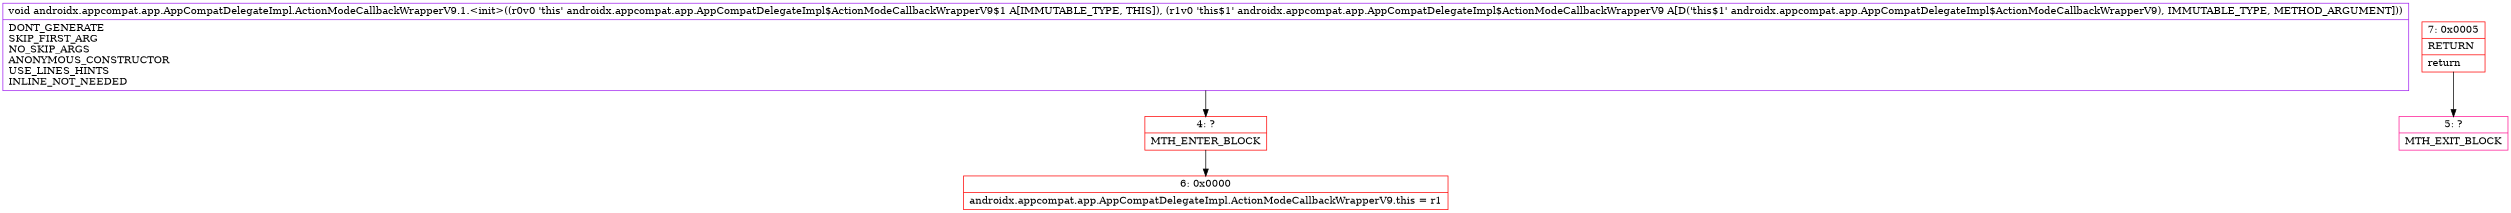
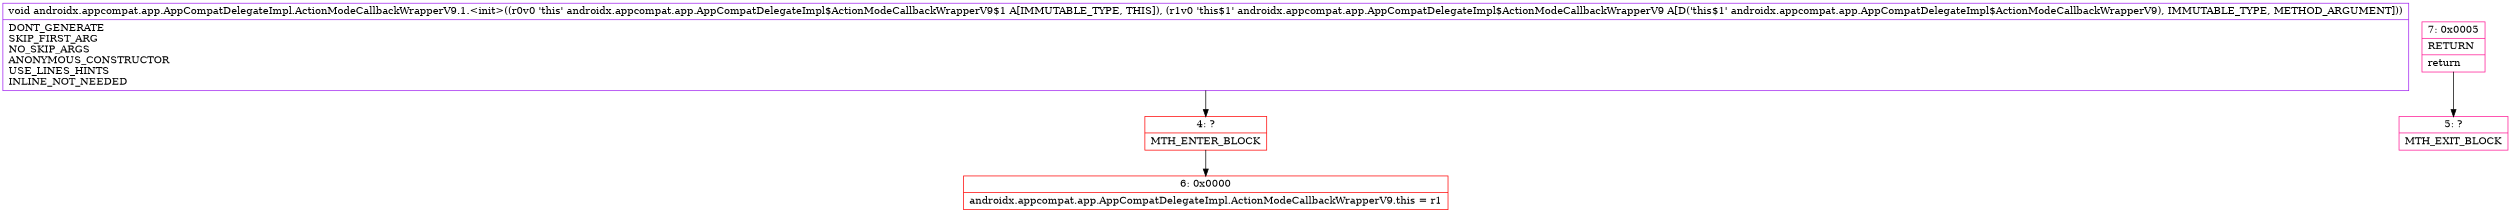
node "7: 0x0005": color red -> deeppink
